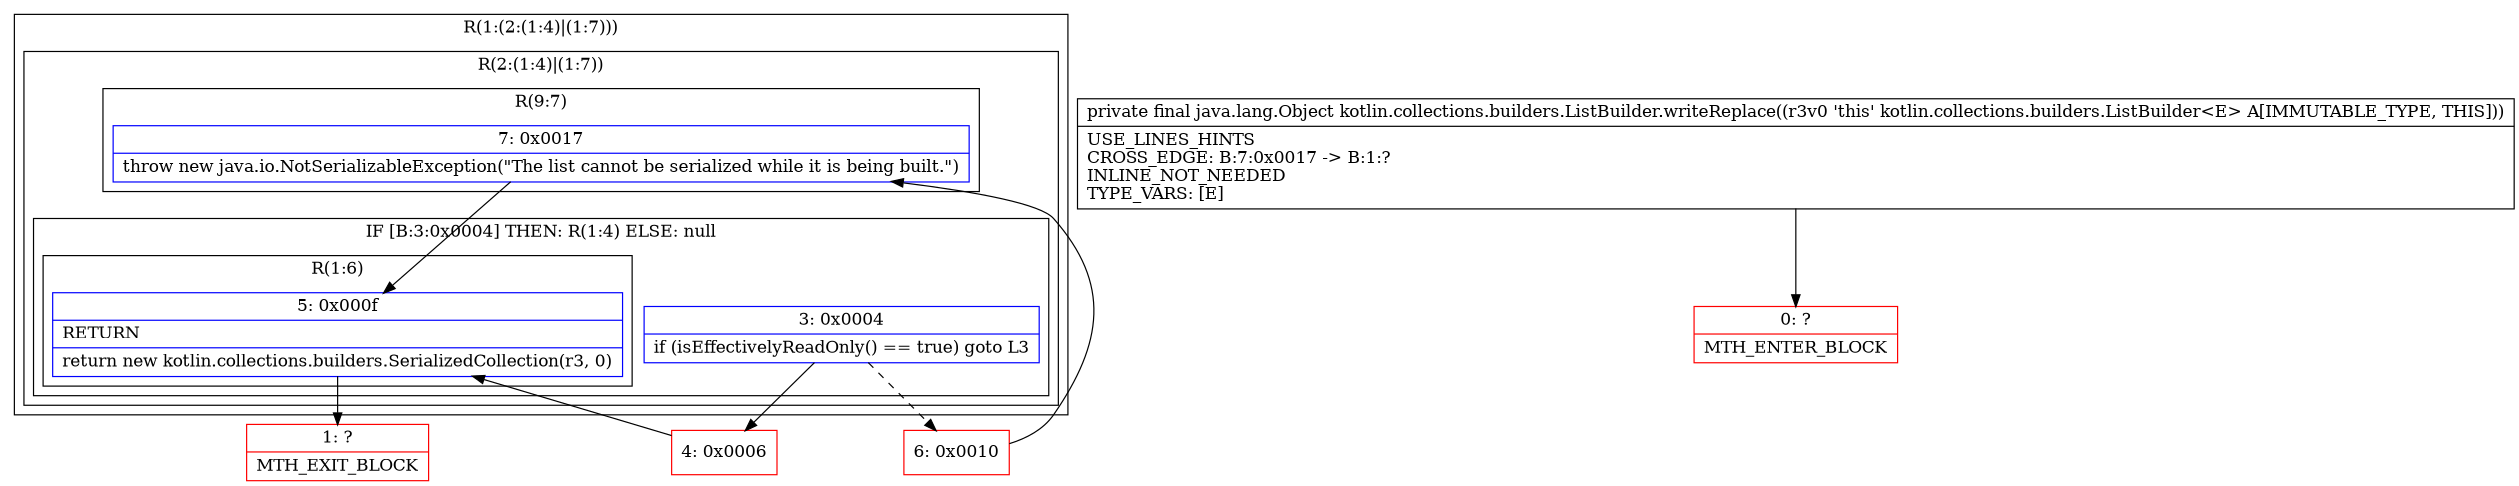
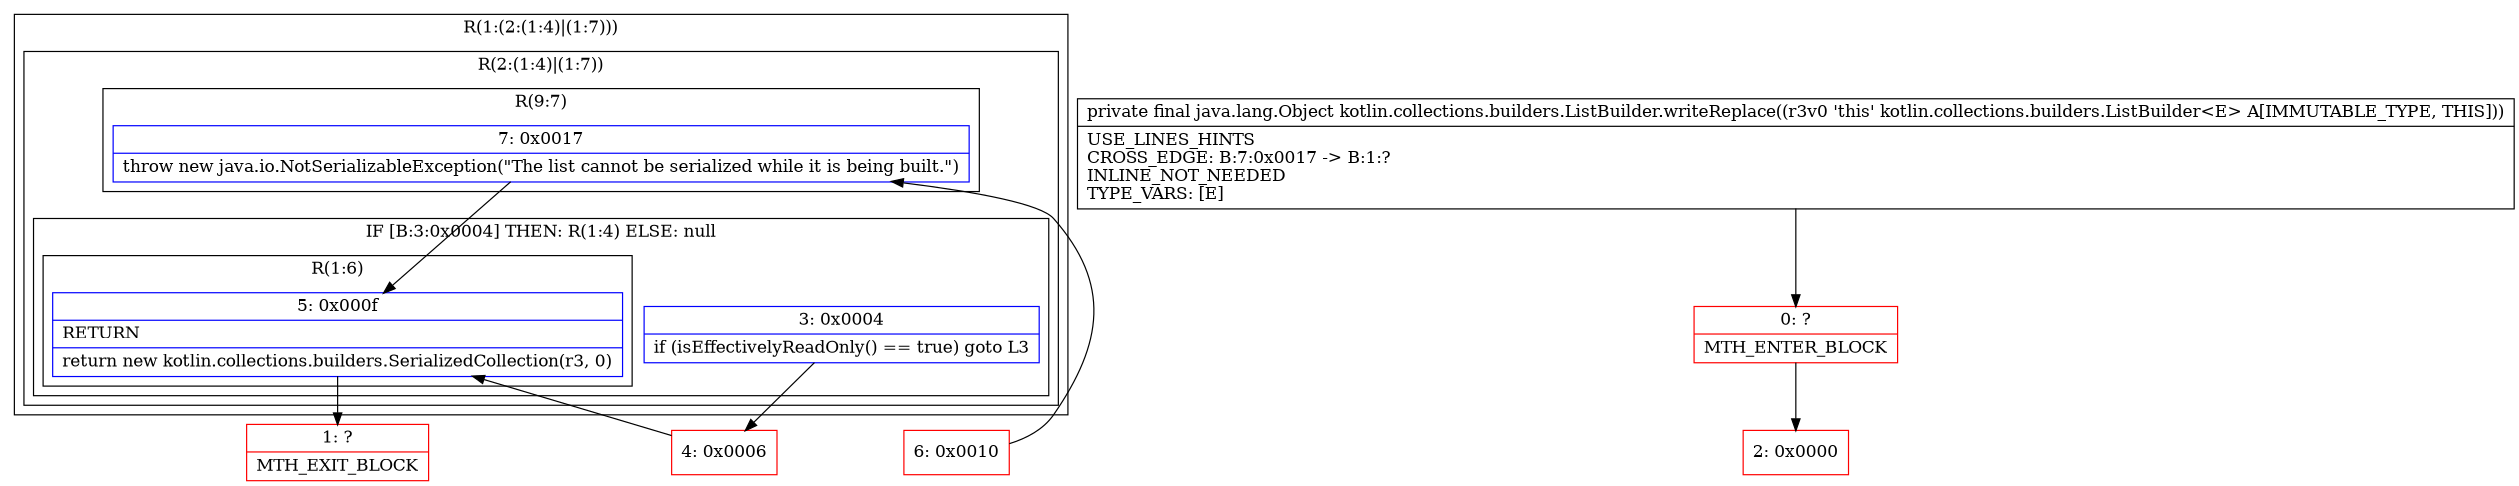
edge "3: 0x0004" -> "6: 0x0010": removed
node "2: 0x0000": added
